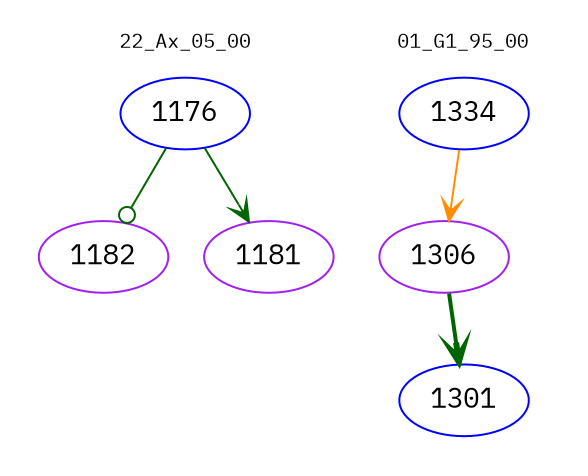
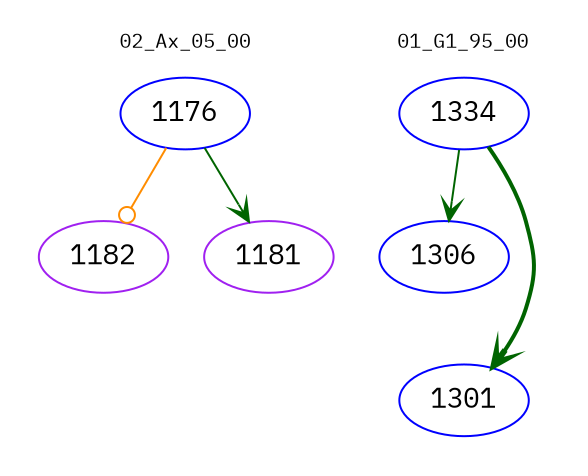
cluster "22_Ax_05_00": label "22_Ax_05_00" -> "02_Ax_05_00"
edge "1334" -> "1306": color darkorange -> darkgreen
edge "1176" -> "1182": color darkgreen -> darkorange
node "1306": color purple -> blue
edge "1306" -> "1301": now "1334" -> "1301"
